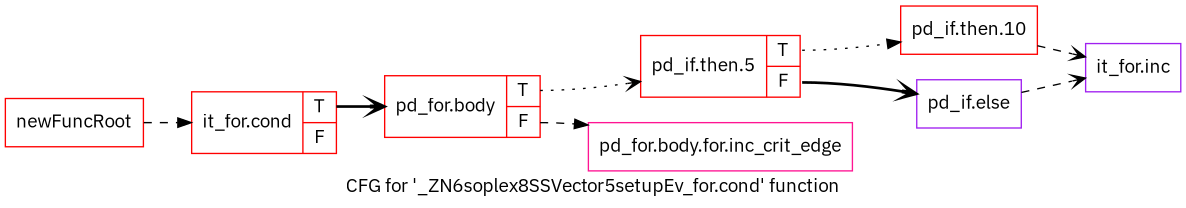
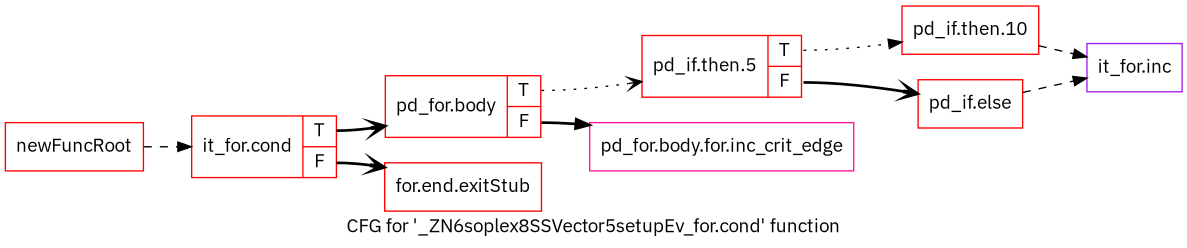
edge "pd_if.then.10" -> "it_for.inc": arrowhead vee -> normal
edge "pd_if.else" -> "it_for.inc": arrowhead vee -> normal
node "pd_if.else": color purple -> red
edge "pd_for.body" -> "pd_for.body.for.inc_crit_edge": style dashed -> bold
node "for.end.exitStub": added
